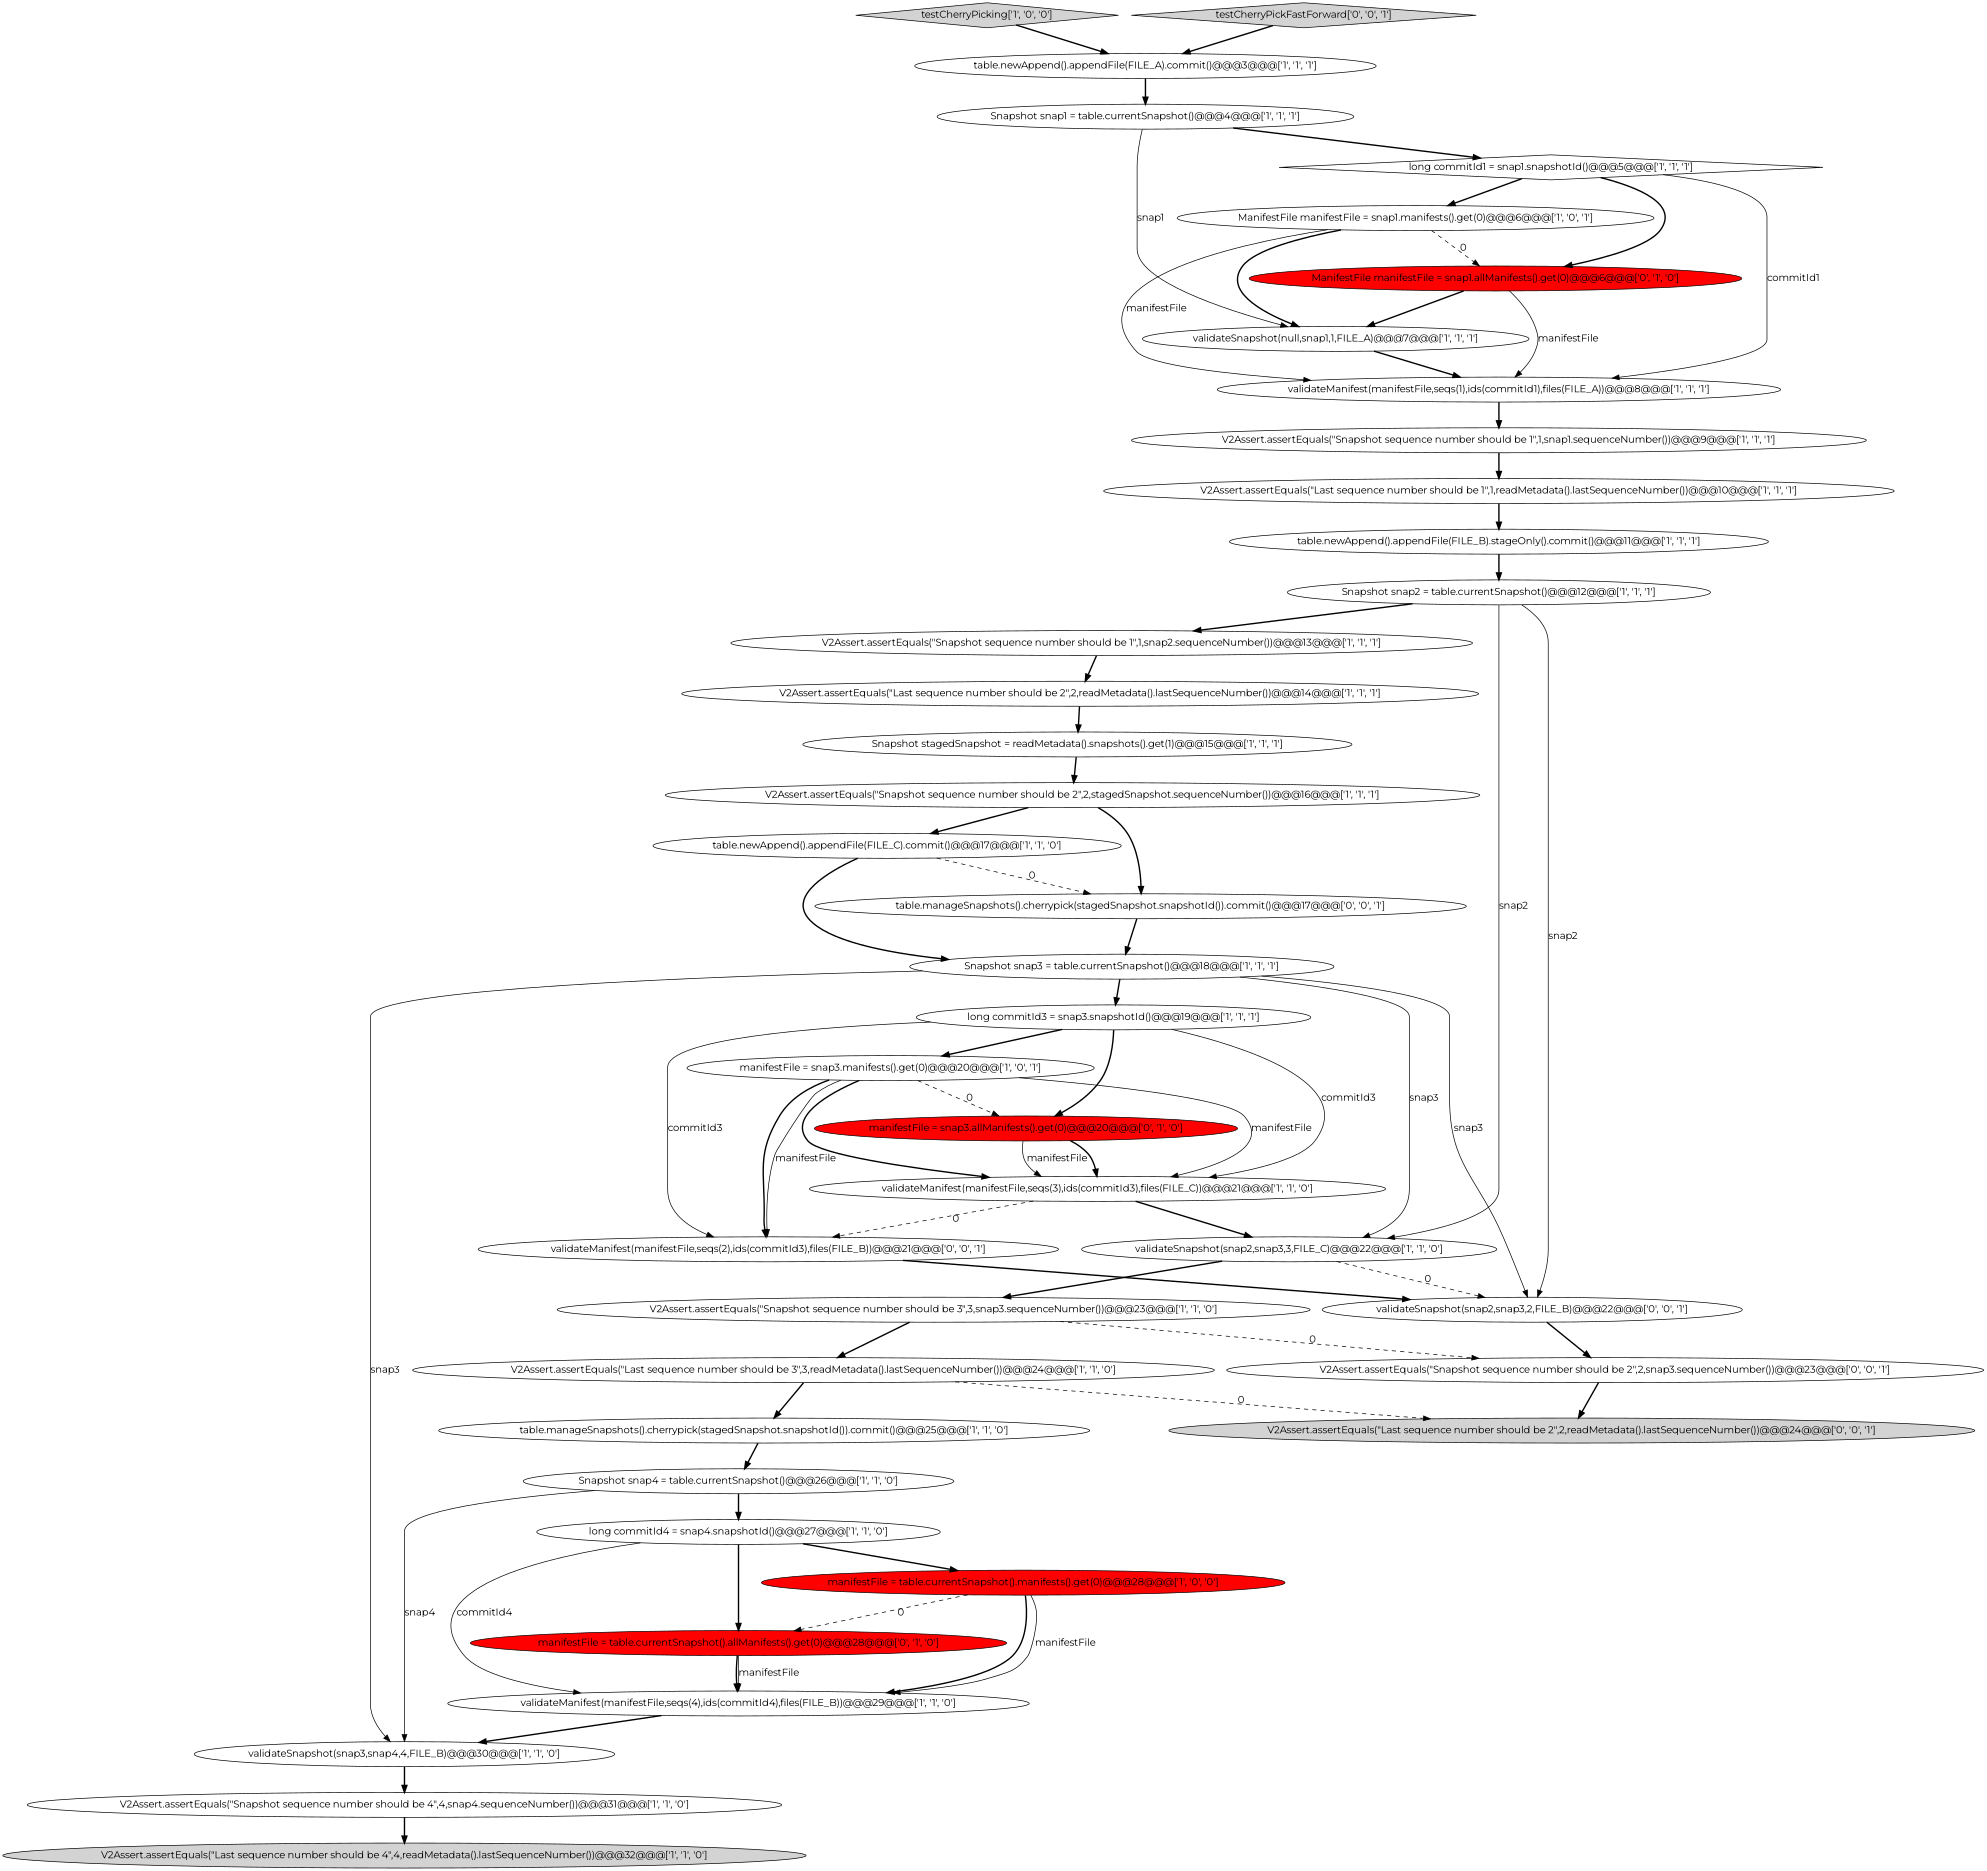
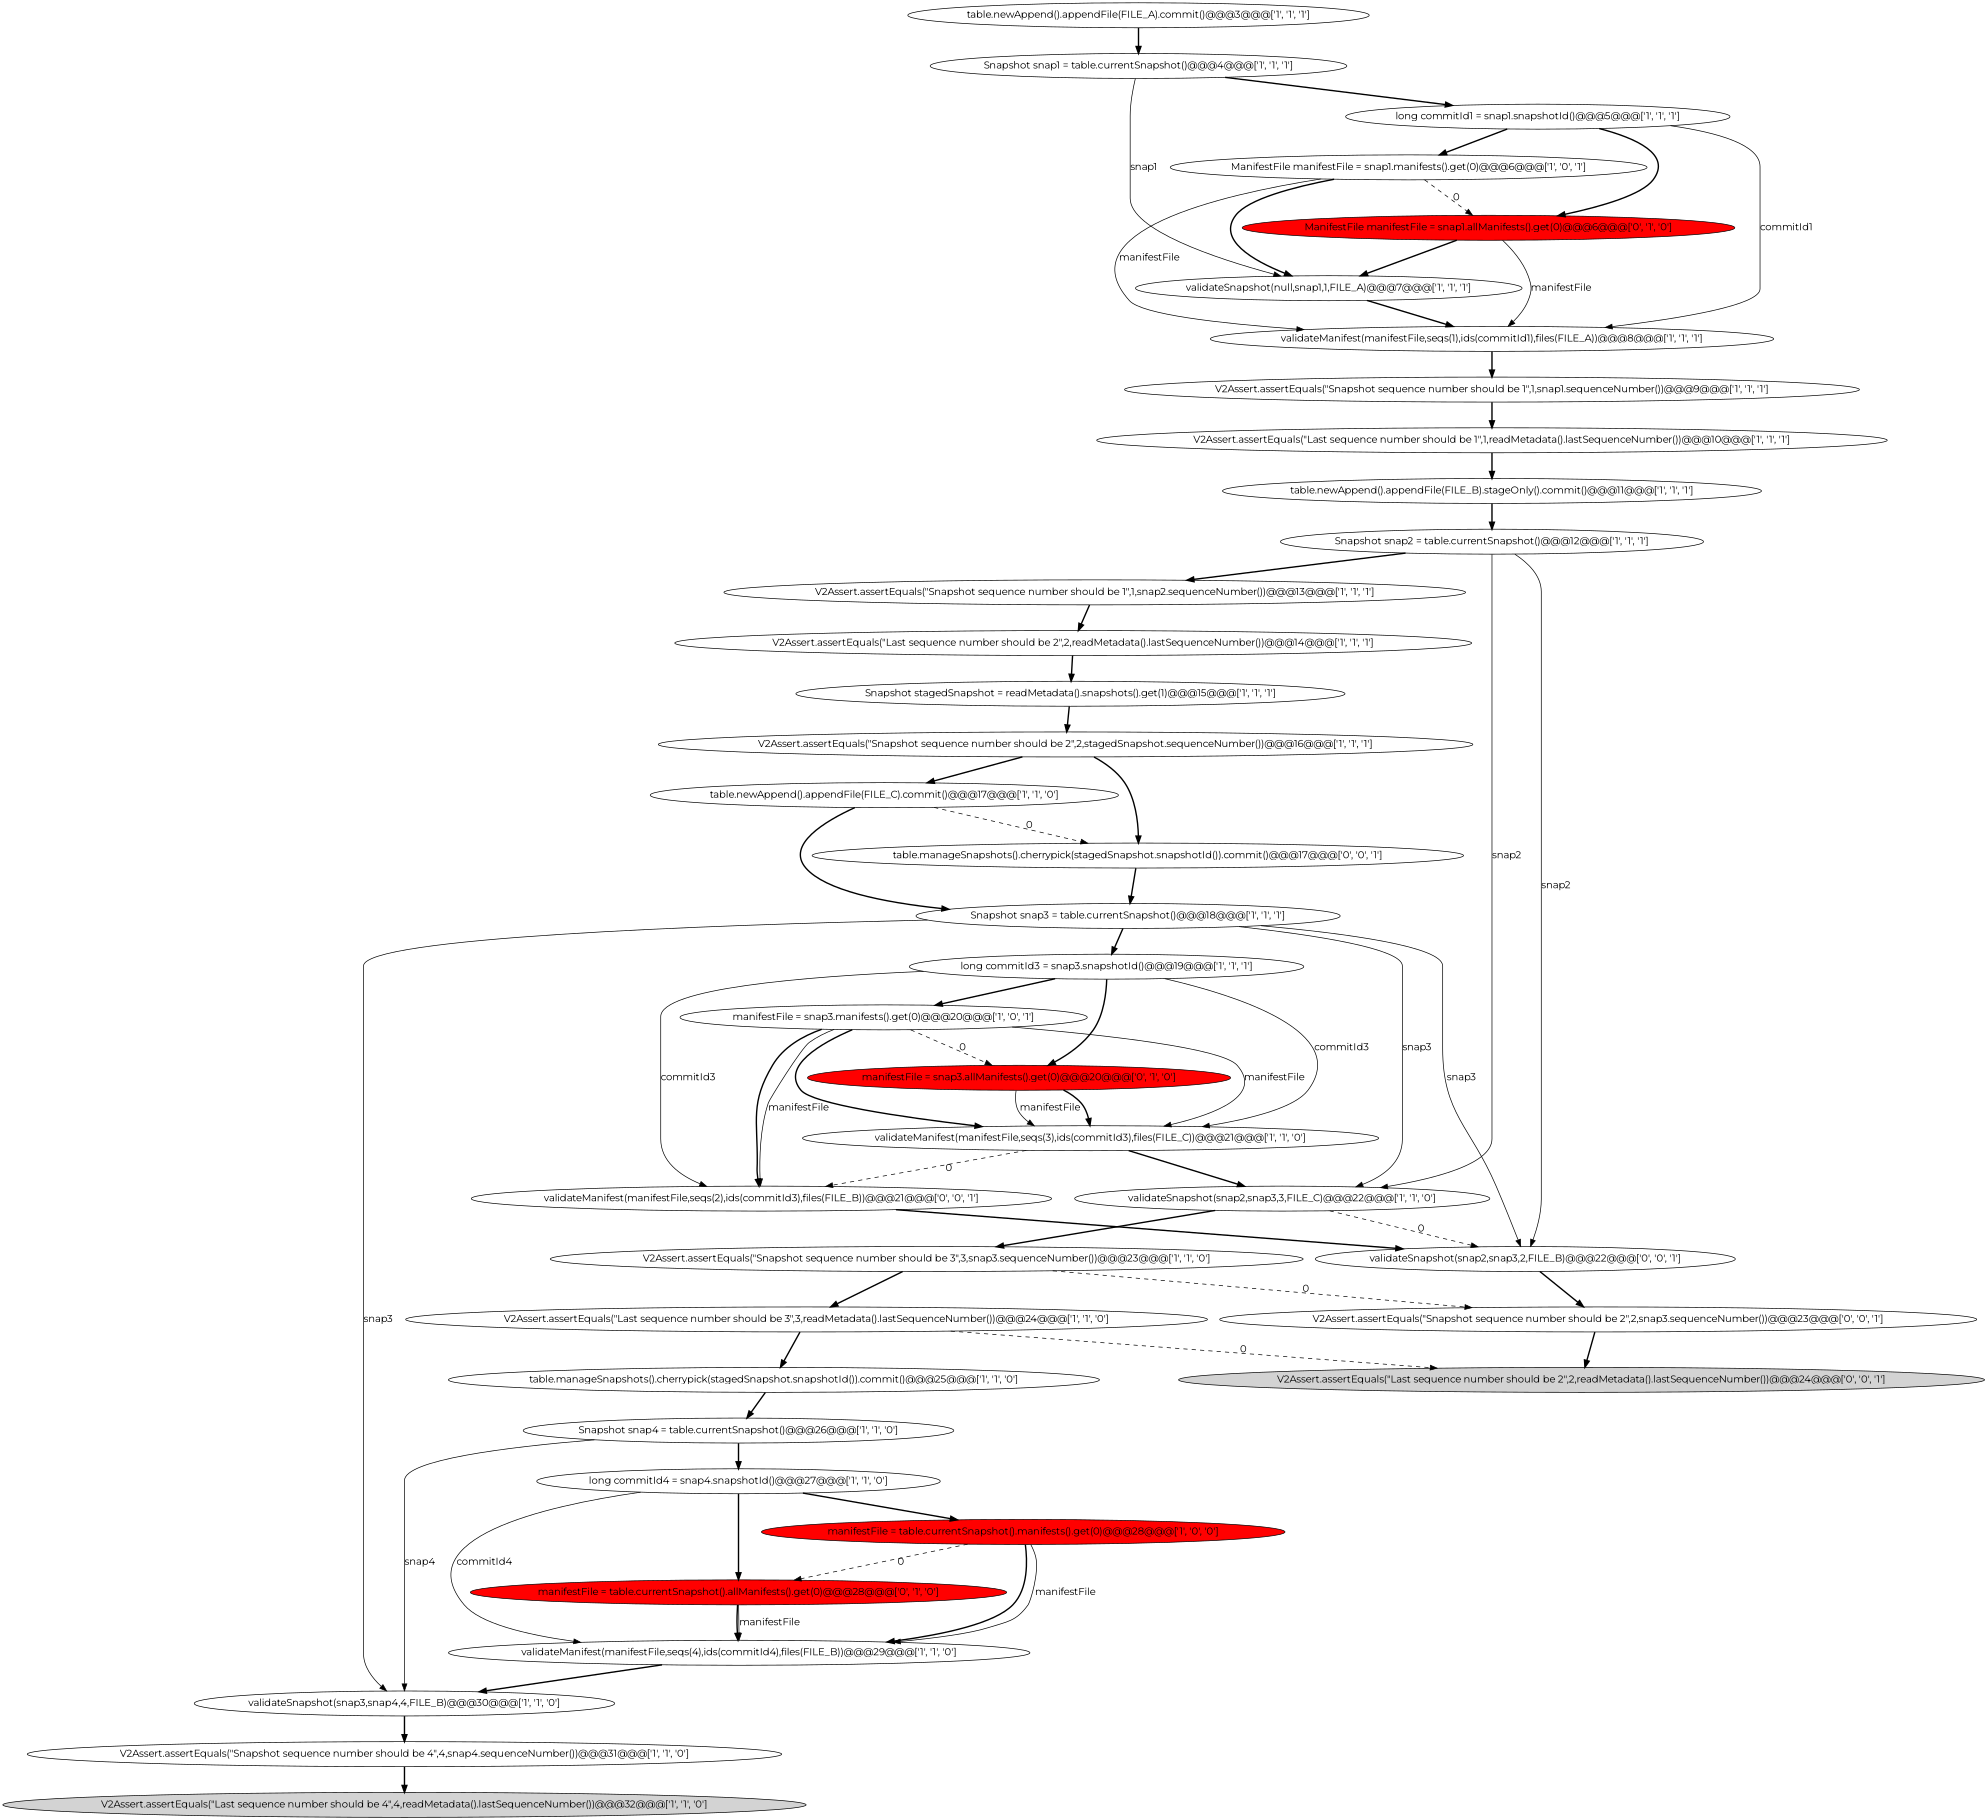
node "testCherryPicking['1', '0', '0']": removed
node "testCherryPickFastForward['0', '0', '1']": removed
node "long commitId1 = snap1.snapshotId()@@@5@@@['1', '1', '1']": shape diamond -> ellipse
